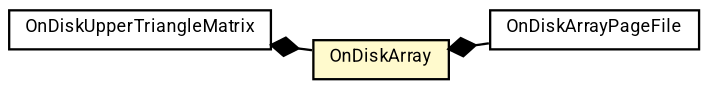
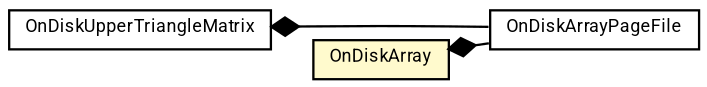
edge "OnDiskArray" -> "OnDiskUpperTriangleMatrix": now "OnDiskArrayPageFile" -> "OnDiskUpperTriangleMatrix"
